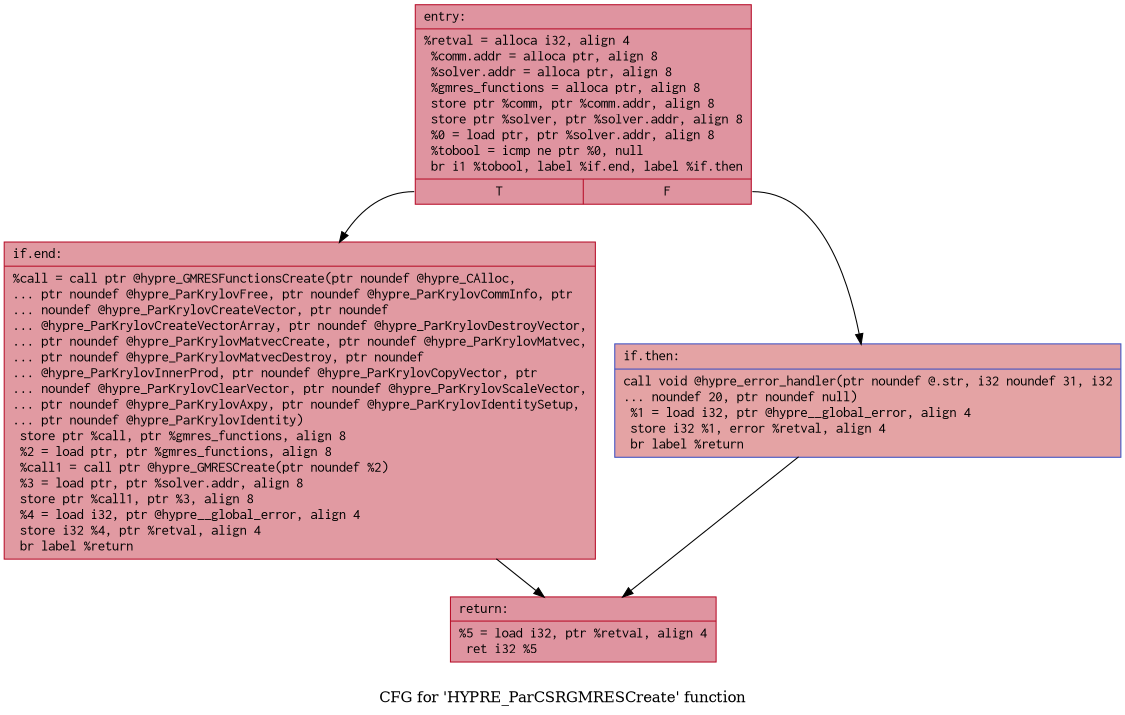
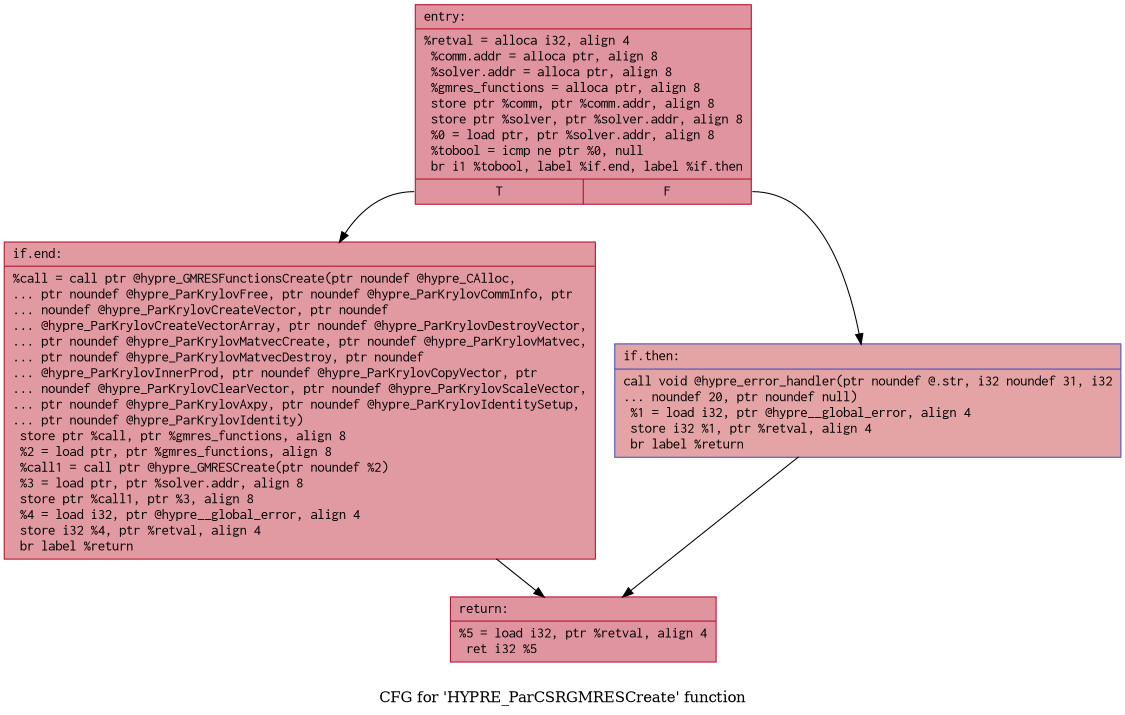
node "if.then:": text "store i32 %1, error %retval, align 4" -> "store i32 %1, ptr %retval, align 4"
